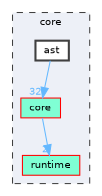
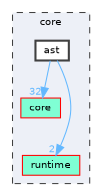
edge "core" -> "runtime": now "ast" -> "runtime"
